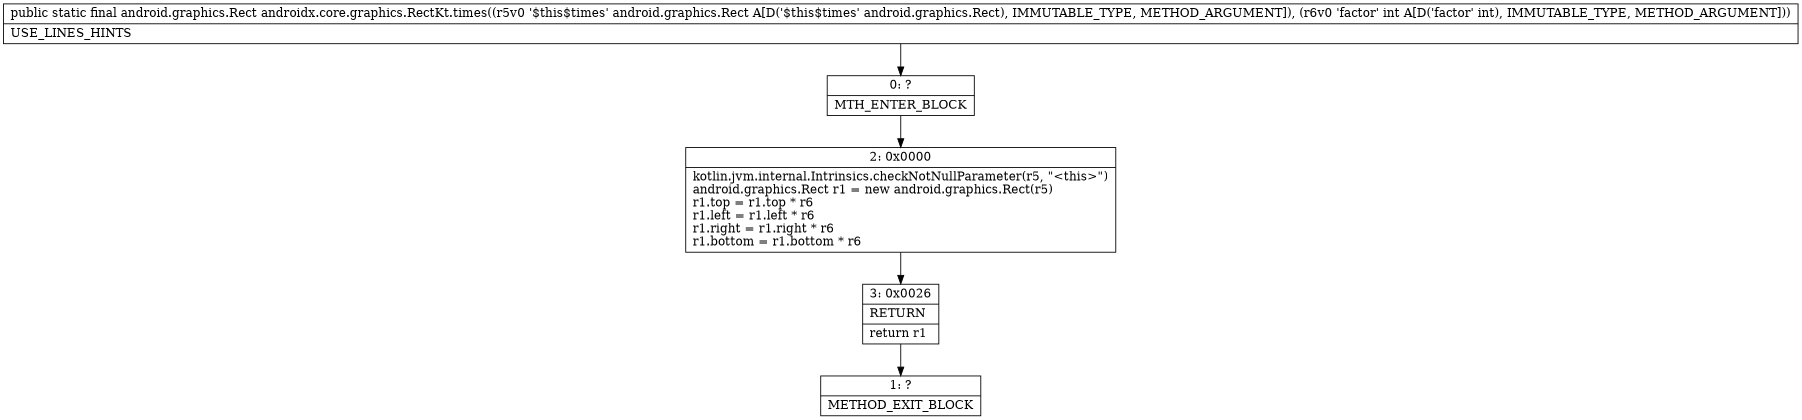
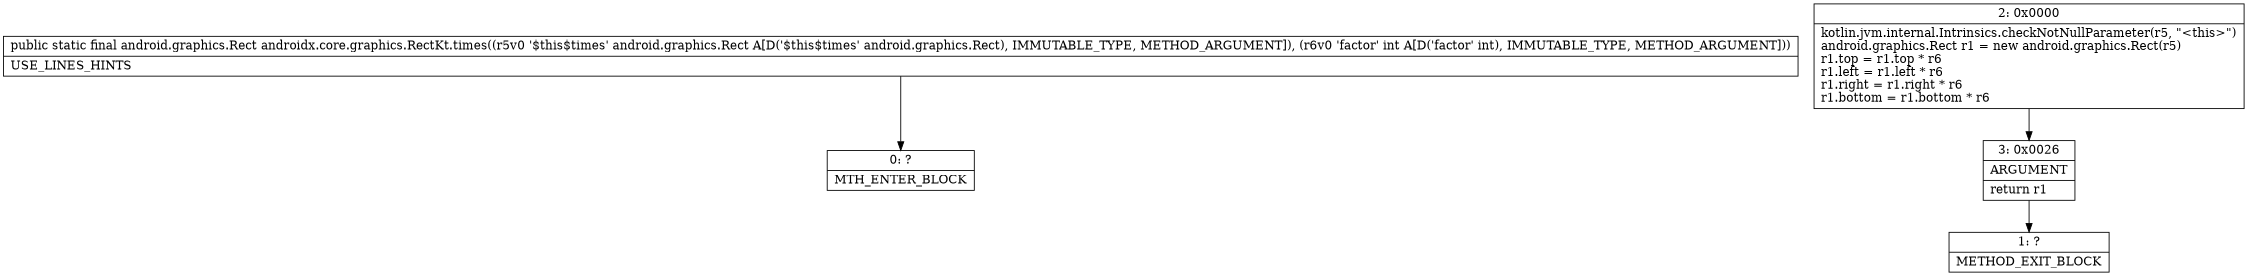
edge "0: ?" -> "2: 0x0000": removed
node "3: 0x0026": text "RETURN" -> "ARGUMENT"
